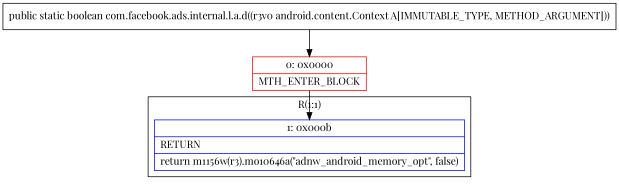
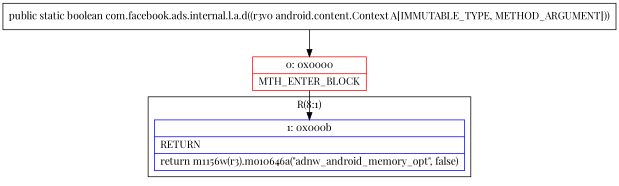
cluster "R(1:1)": label "R(1:1)" -> "R(8:1)"
